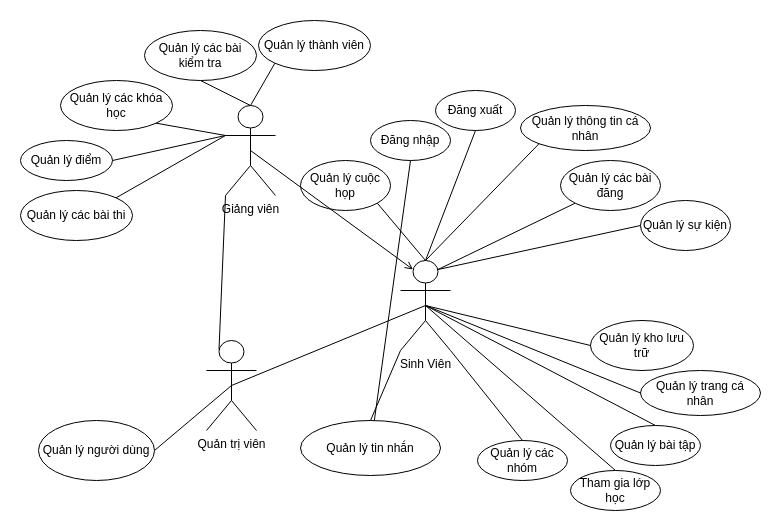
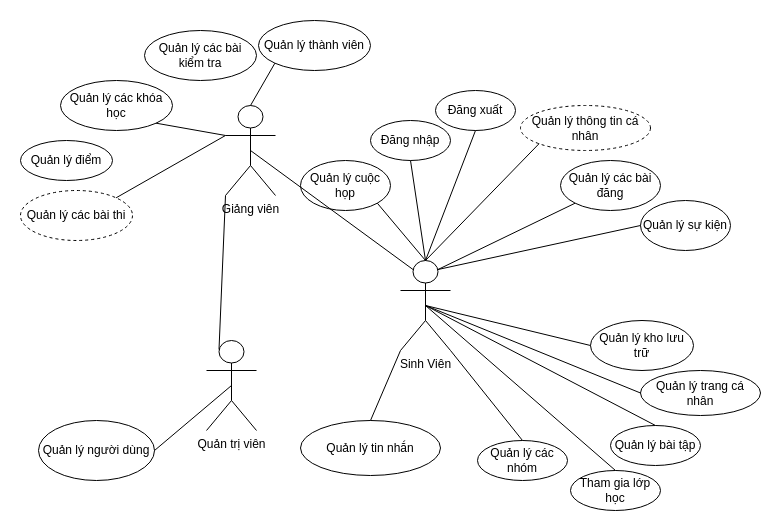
edge "Quản lý các bài kiểm tra" -- "Giảng viên": removed
node "Quản lý thông tin cá nhân": style solid -> dashed
edge "Giảng viên" -- "Quản lý điểm": removed
node "Quản lý các bài thi": style solid -> dashed
edge "Giảng viên" -> "Sinh Viên": arrowhead open -> none
edge "Đăng nhập" -- "Quản lý tin nhắn": now "Đăng nhập" -- "Sinh Viên"
edge "Sinh Viên" -- "Quản trị viên": removed
